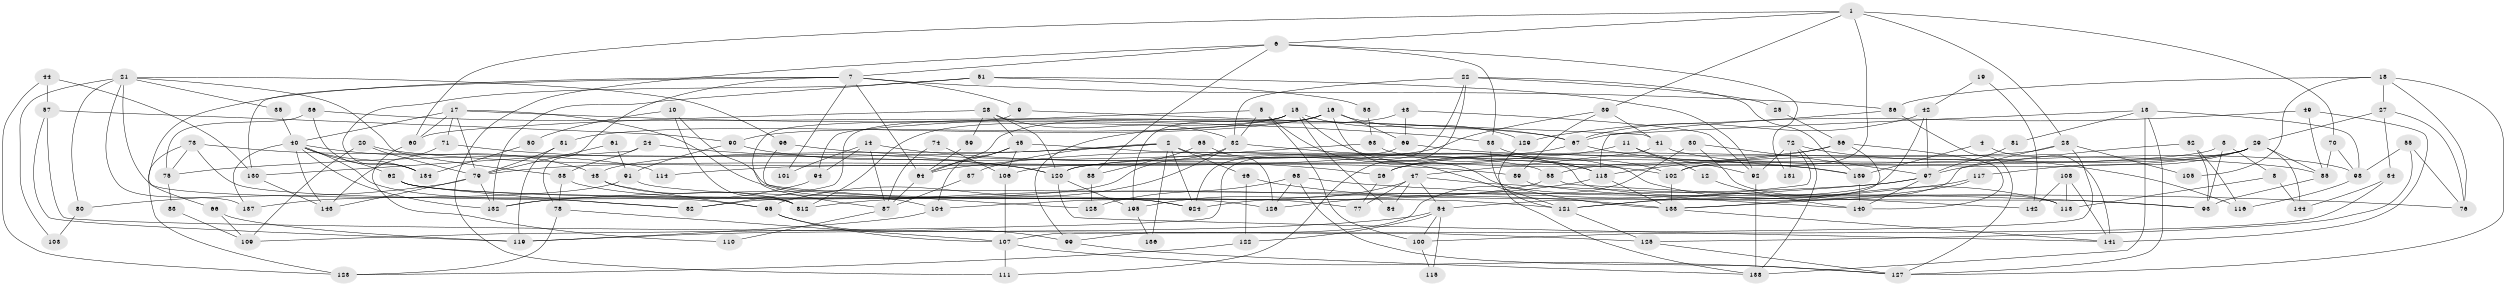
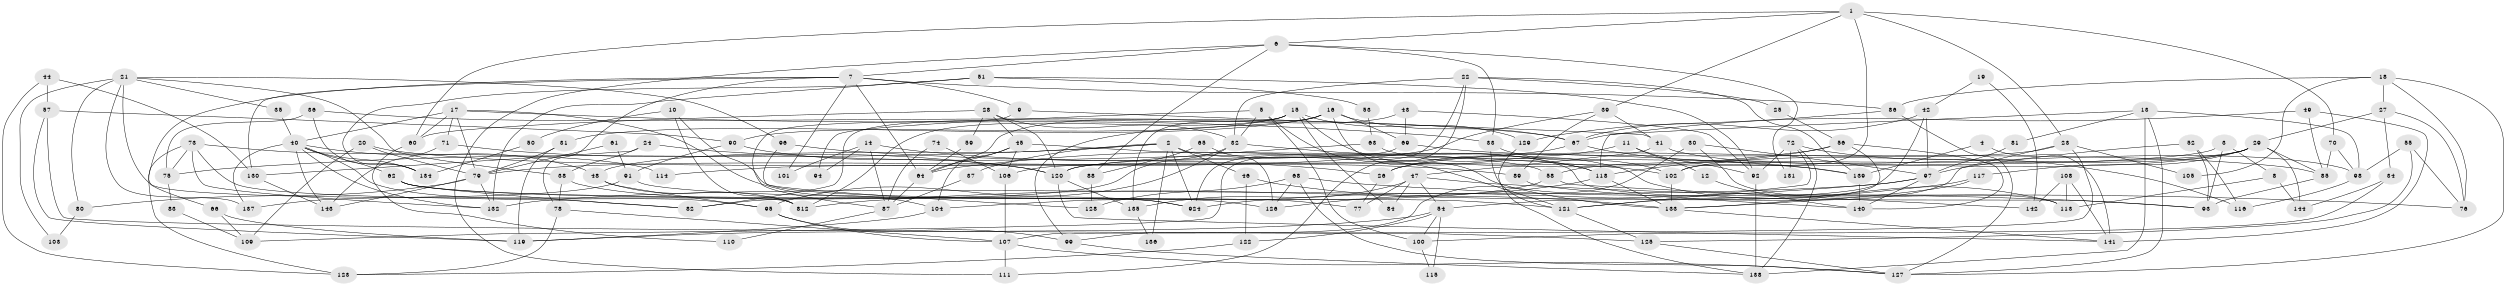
edge "94" -- "132": now "73" -- "132"
node "195": label "195" -> "135"
